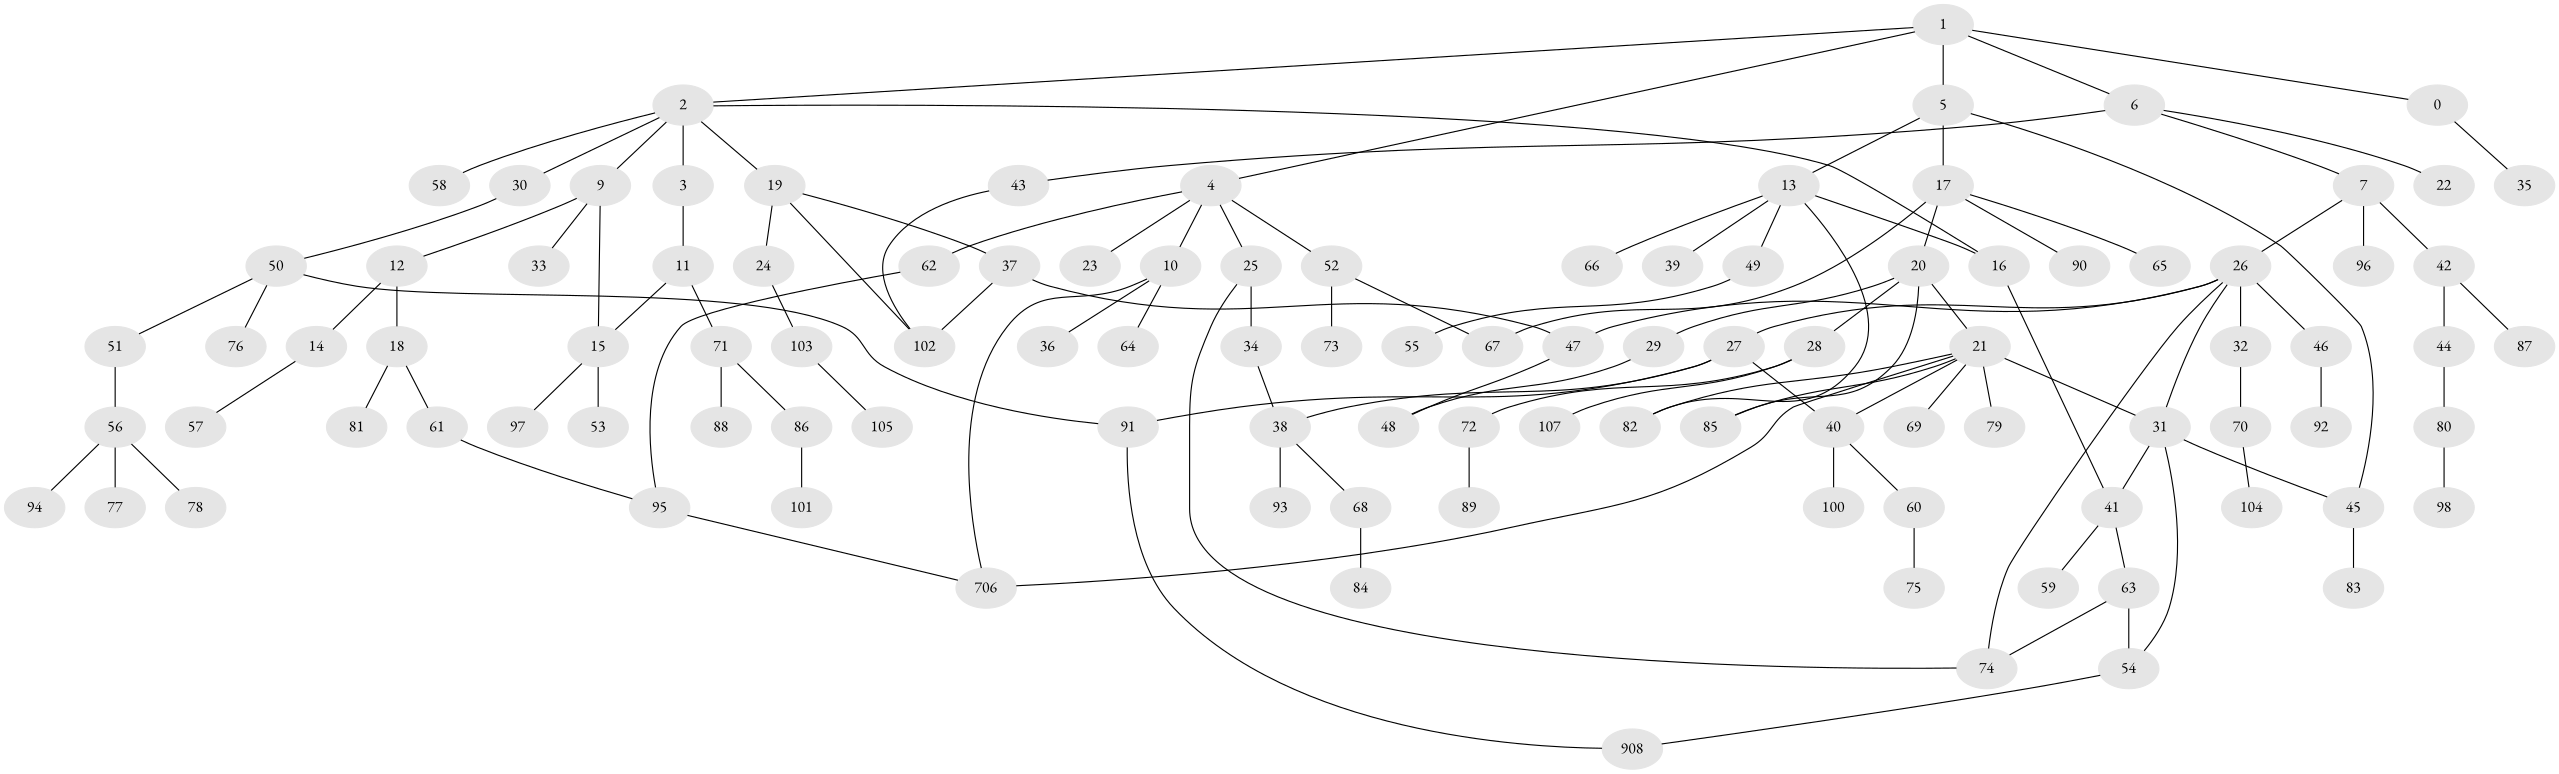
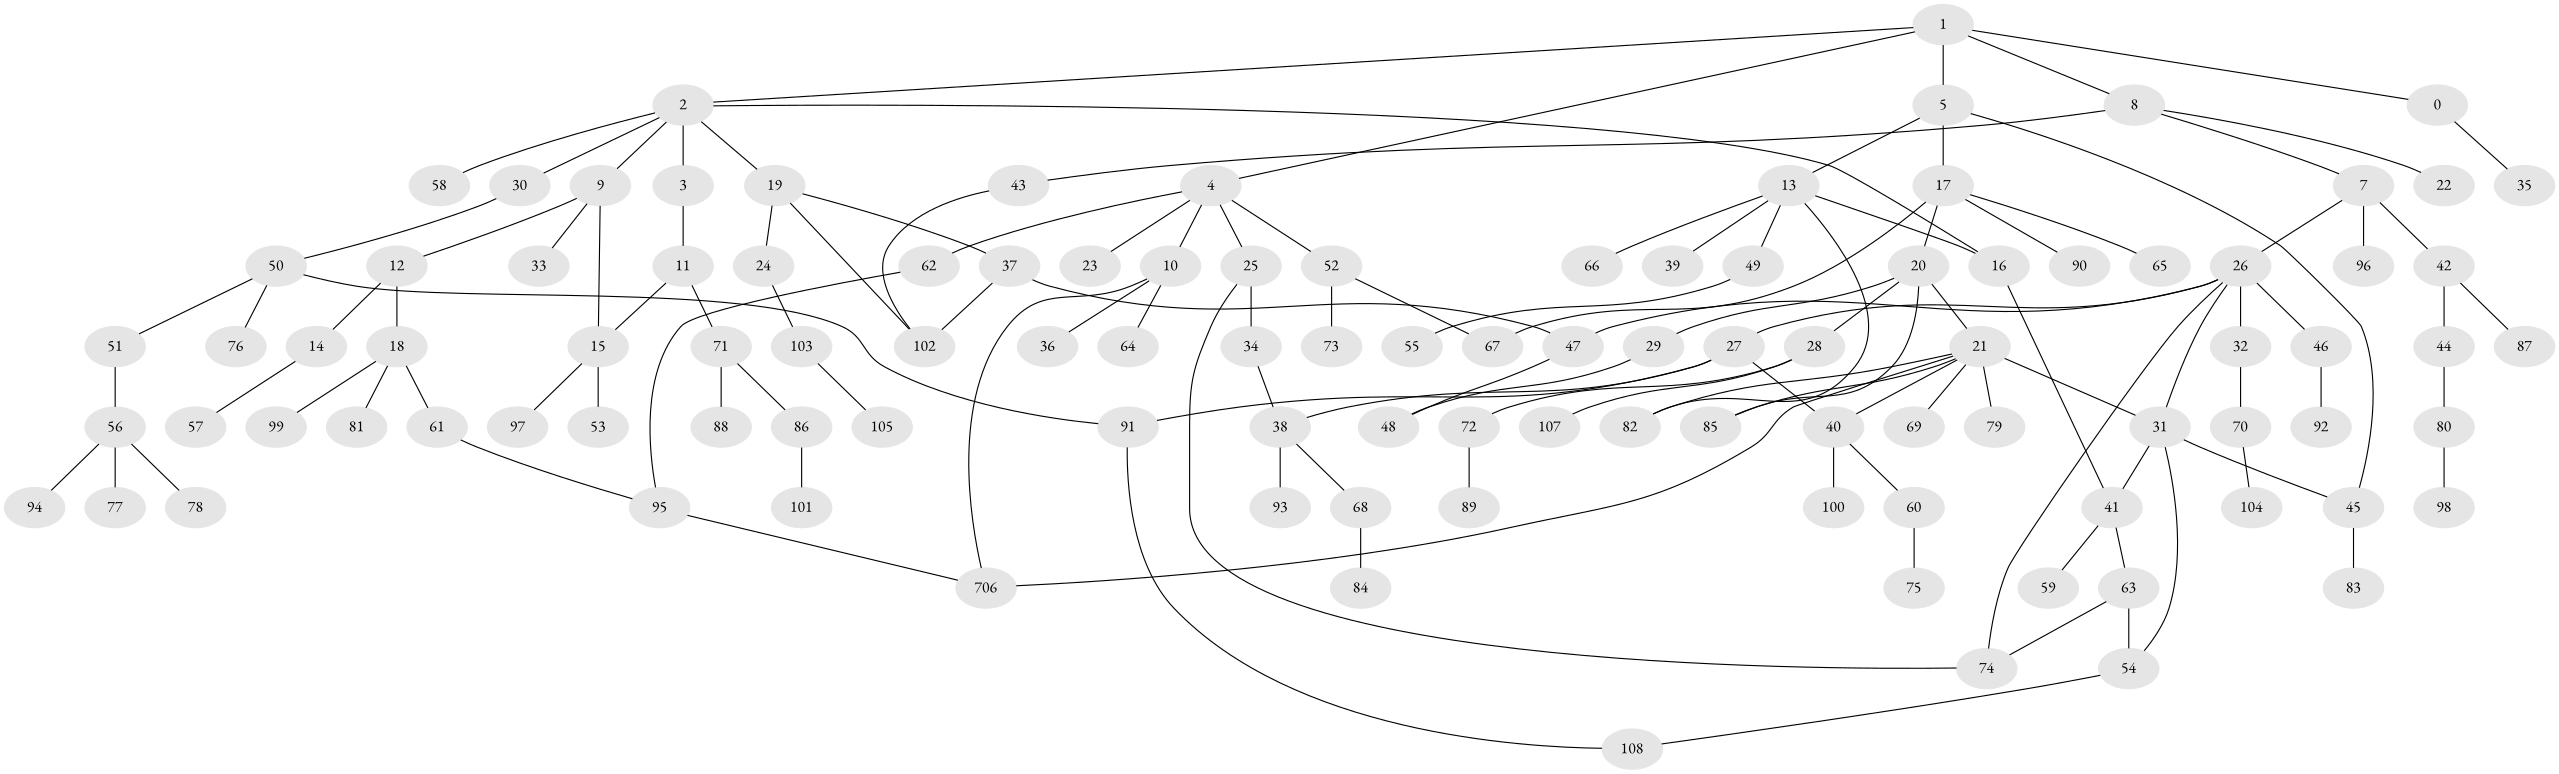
node "6": label "6" -> "8"
node "99": added
node "908": label "908" -> "108"
